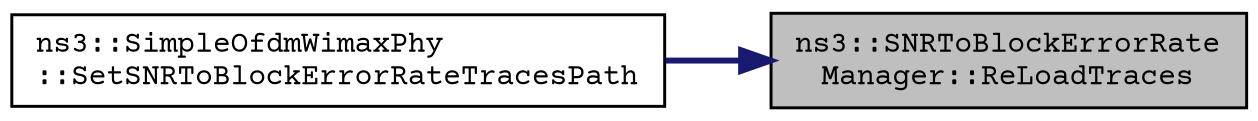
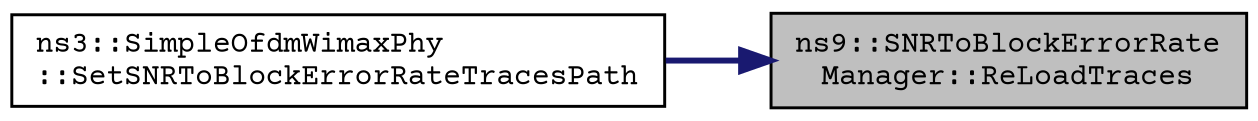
node "ns3::SNRToBlockErrorRate Manager::ReLoadTraces": label "ns3::SNRToBlockErrorRate Manager::ReLoadTraces" -> "ns9::SNRToBlockErrorRate Manager::ReLoadTraces"
